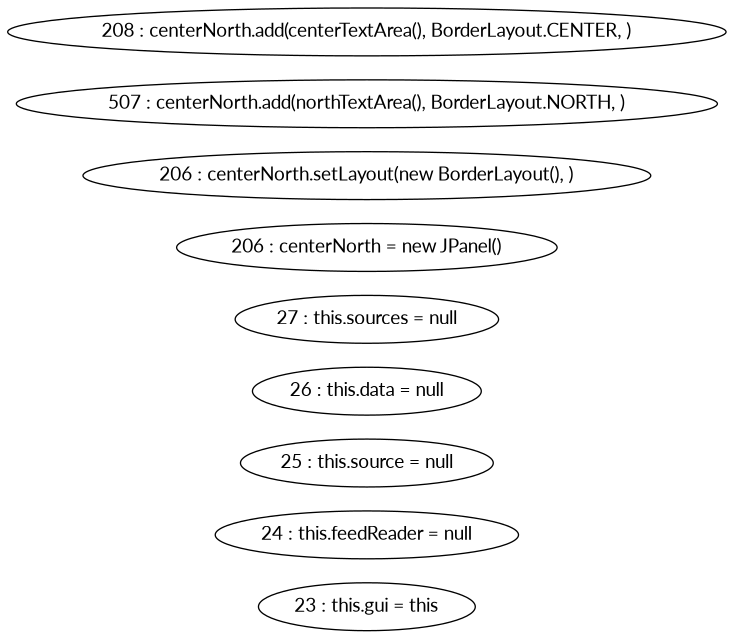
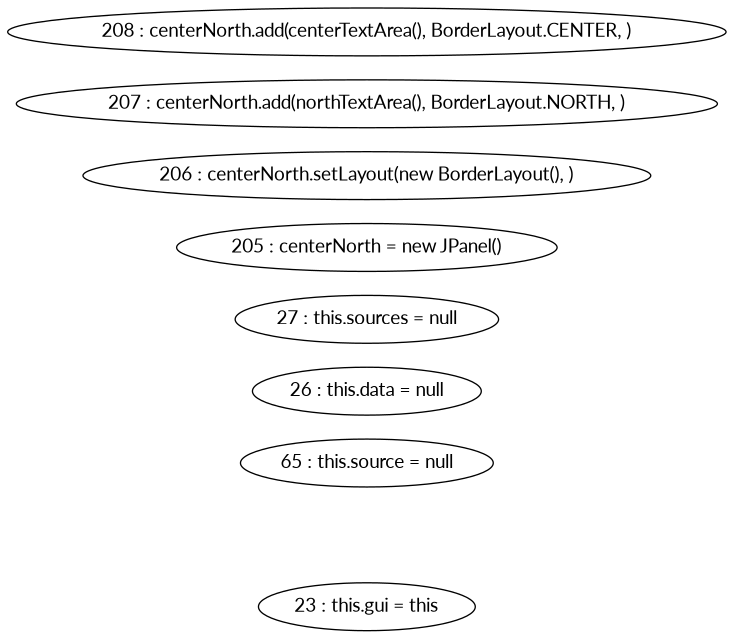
node "507 : centerNorth.add(northTextArea(), BorderLayout.NORTH, )": label "507 : centerNorth.add(northTextArea(), BorderLayout.NORTH, )" -> "207 : centerNorth.add(northTextArea(), BorderLayout.NORTH, )"
node "206 : centerNorth = new JPanel()": label "206 : centerNorth = new JPanel()" -> "205 : centerNorth = new JPanel()"
node "25 : this.source = null": label "25 : this.source = null" -> "65 : this.source = null"
node "24 : this.feedReader = null": removed
